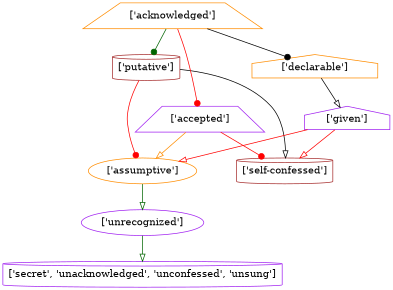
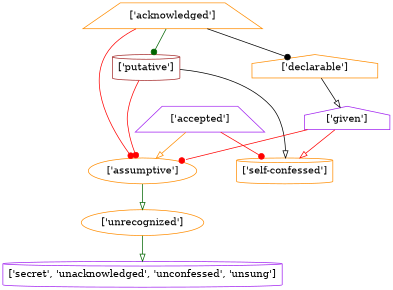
edge "['acknowledged']" -> "['accepted']": now "['acknowledged']" -> "['assumptive']"
edge "['given']" -> "['assumptive']": arrowhead onormal -> dot
node "['self-confessed']": color brown -> darkorange
node "['unrecognized']": color purple -> darkorange
